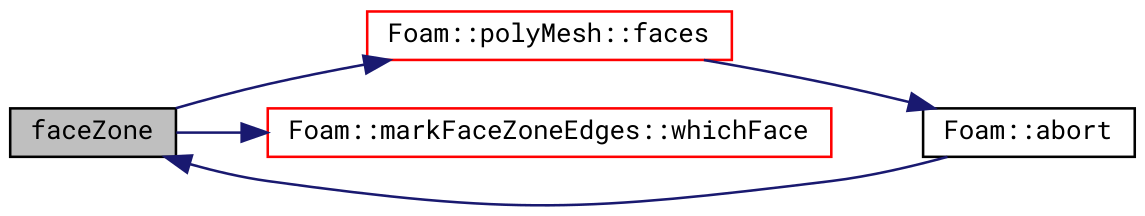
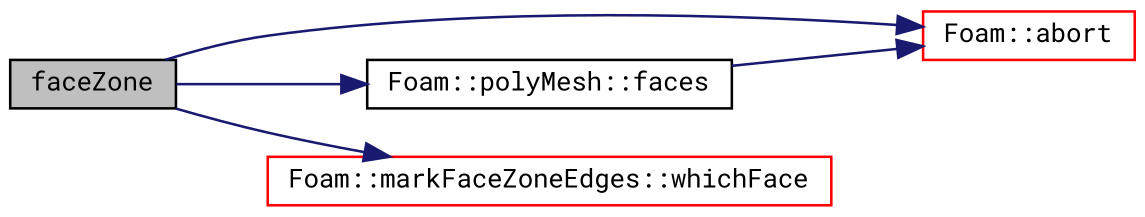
node "Foam::polyMesh::faces": color red -> black
node "Foam::abort": color black -> red
edge "Foam::abort" -> "faceZone": reversed
